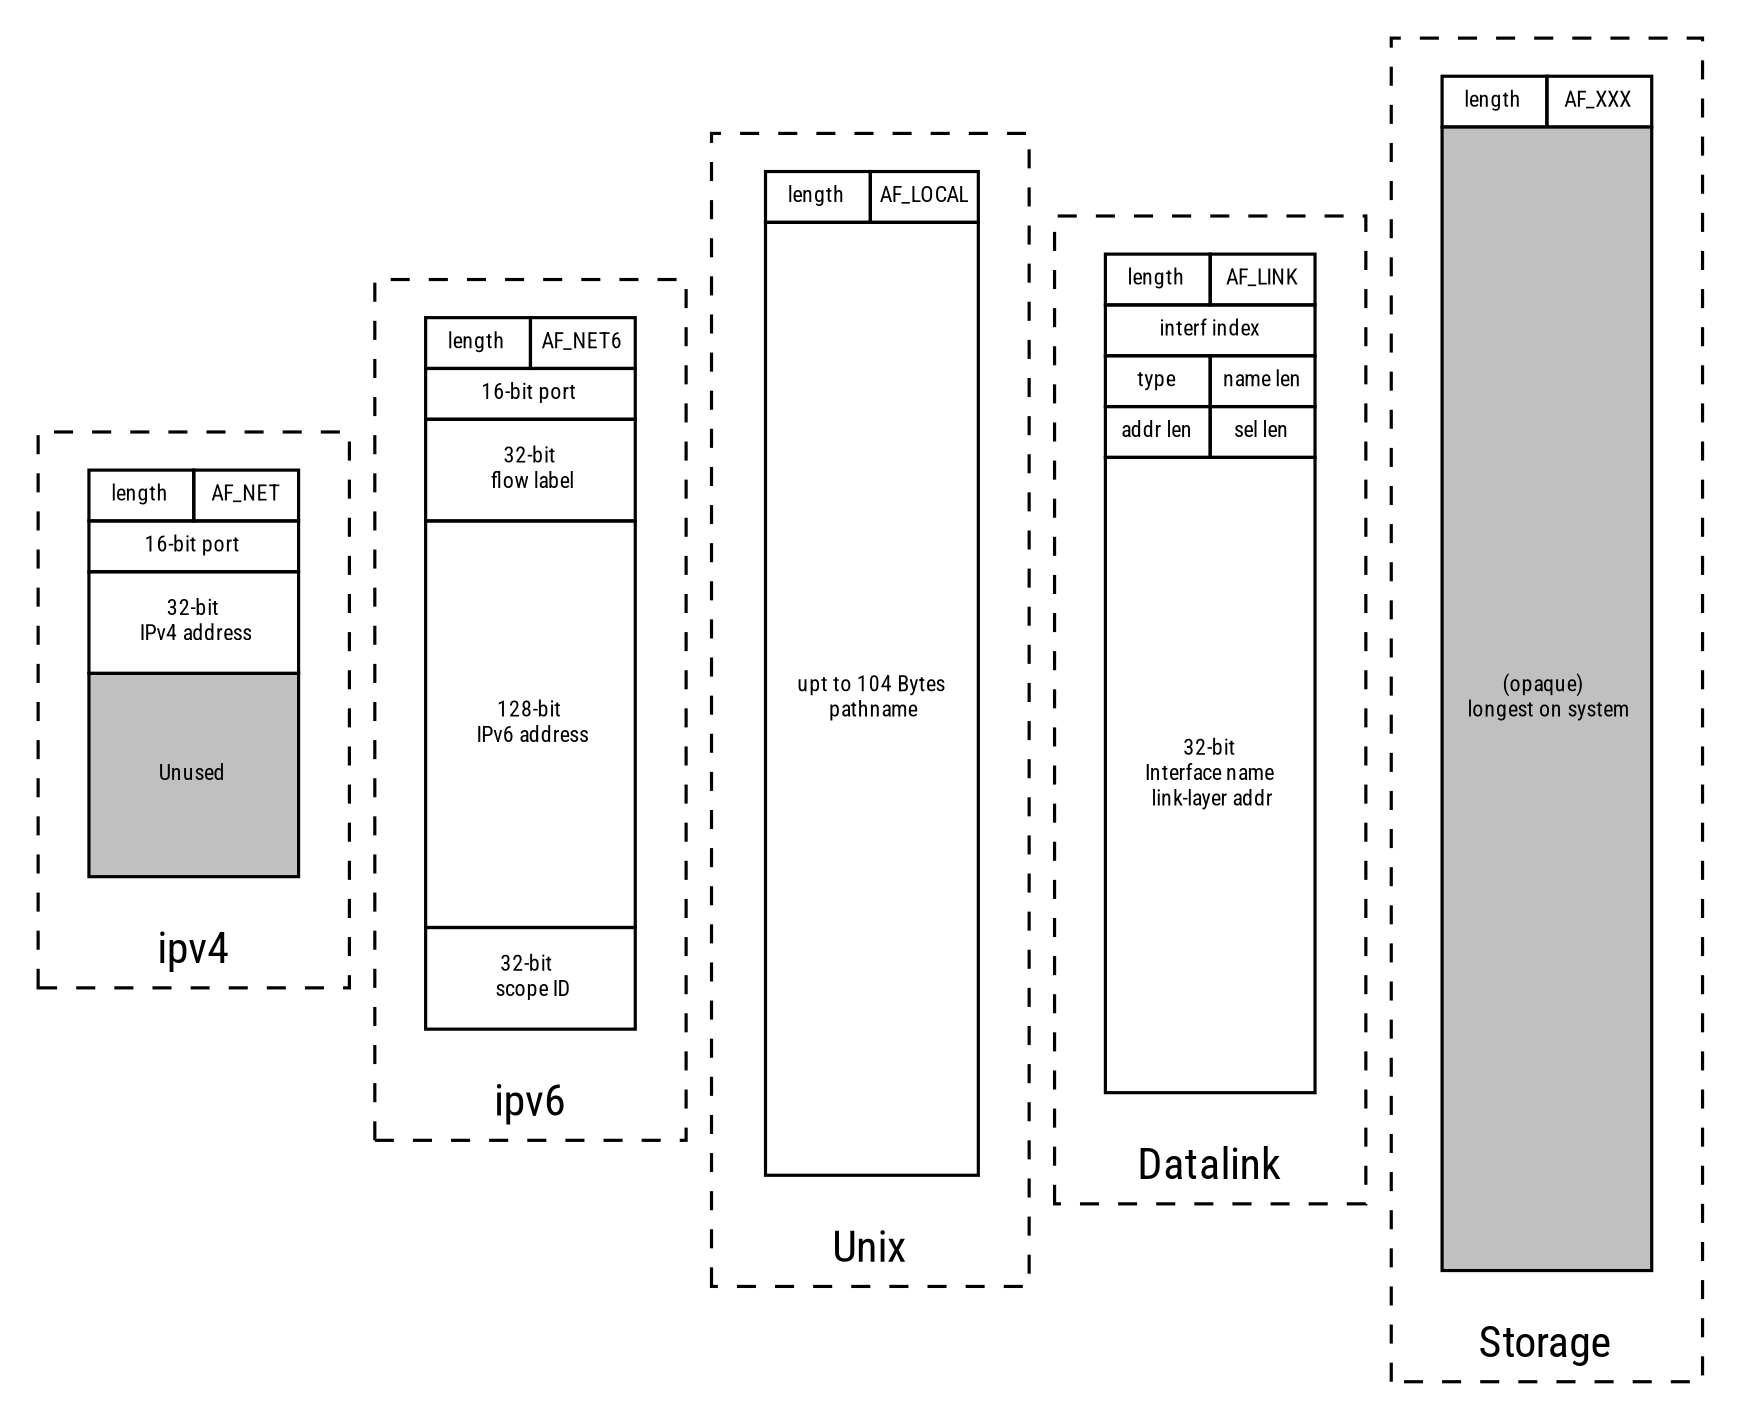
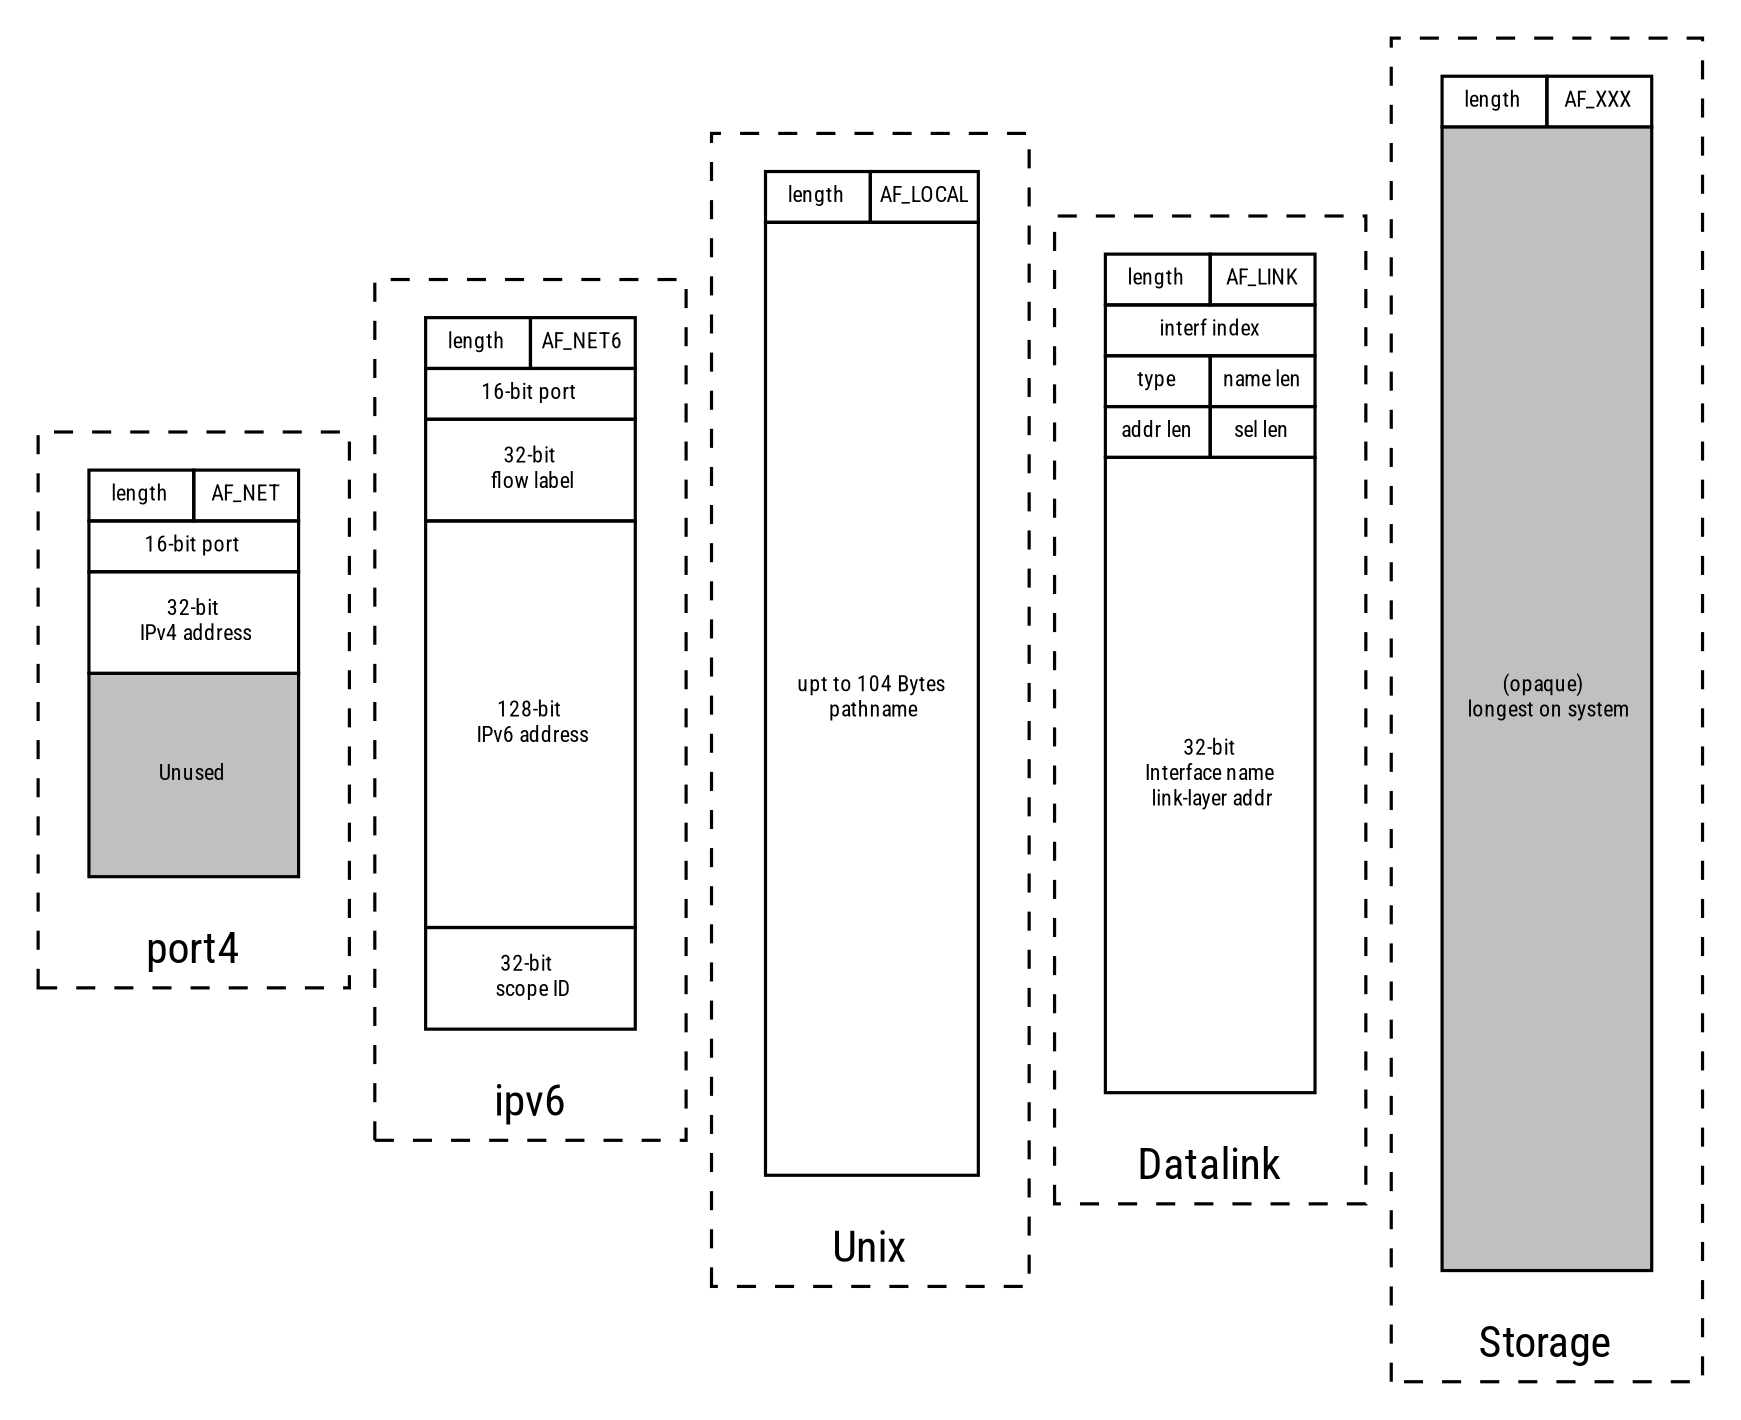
cluster "ipv4": label "ipv4" -> "port4"
